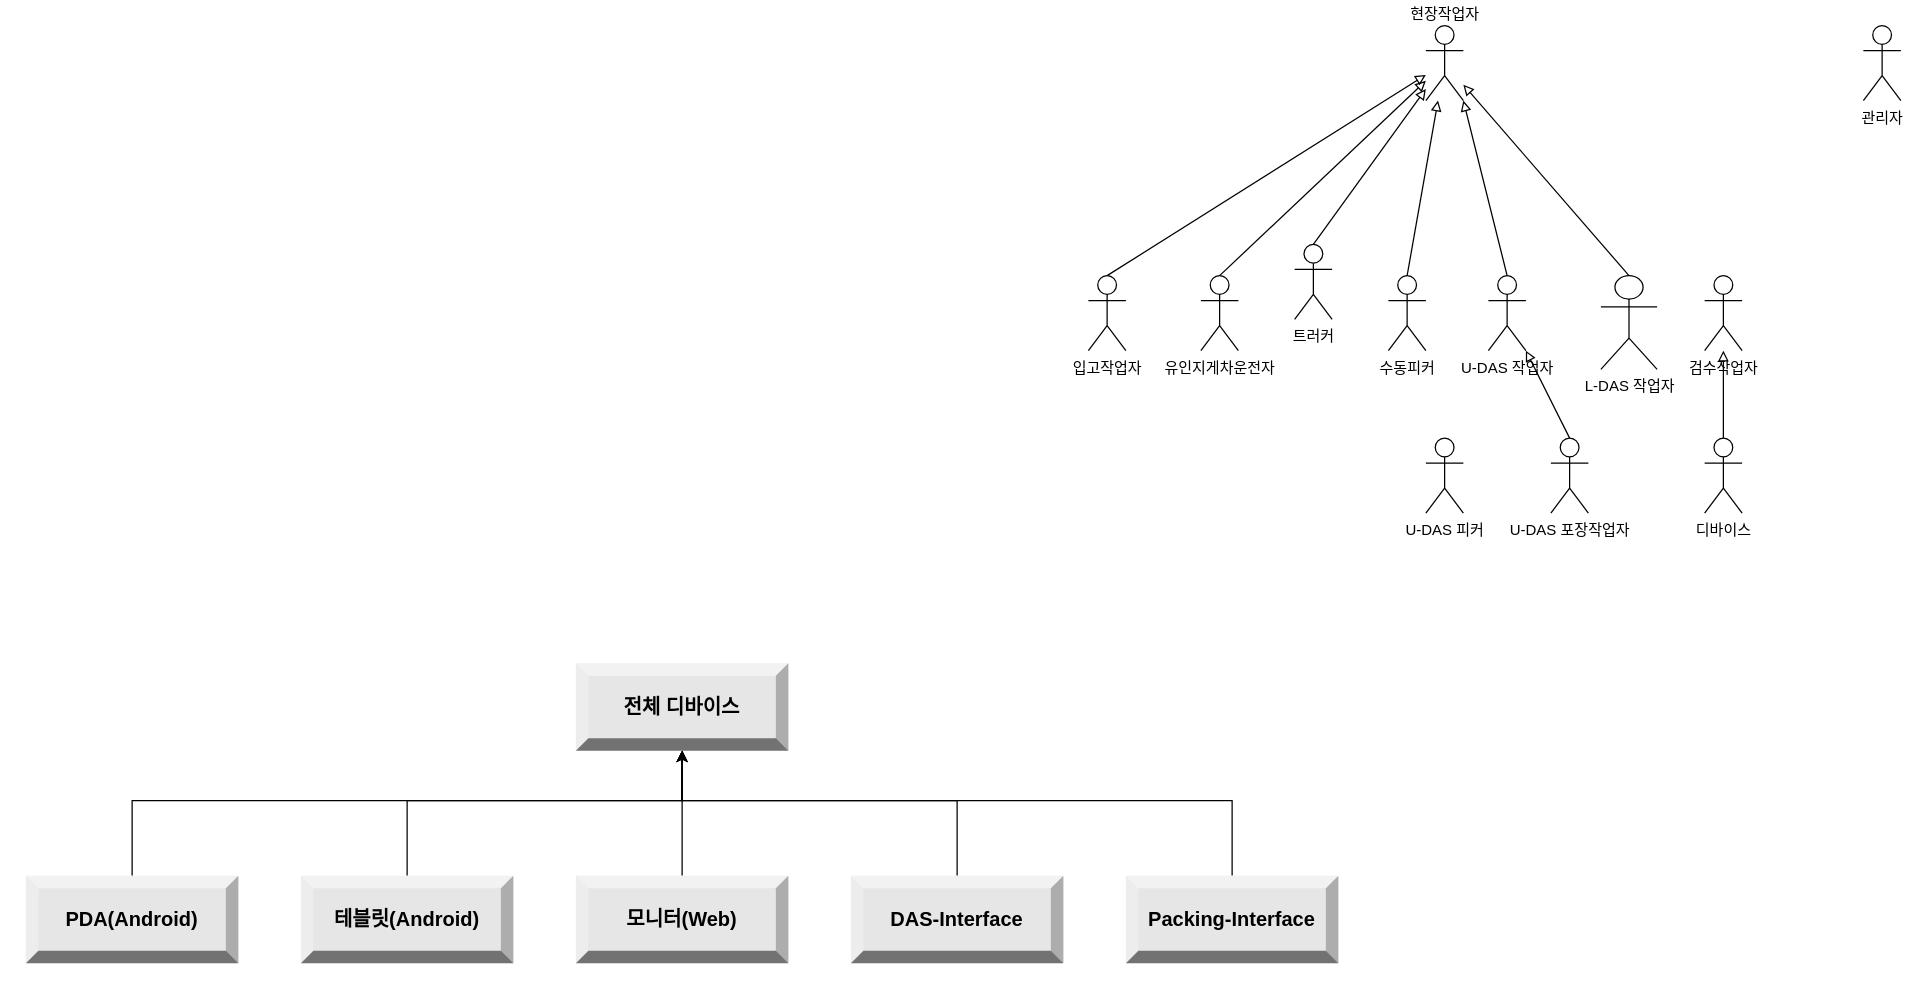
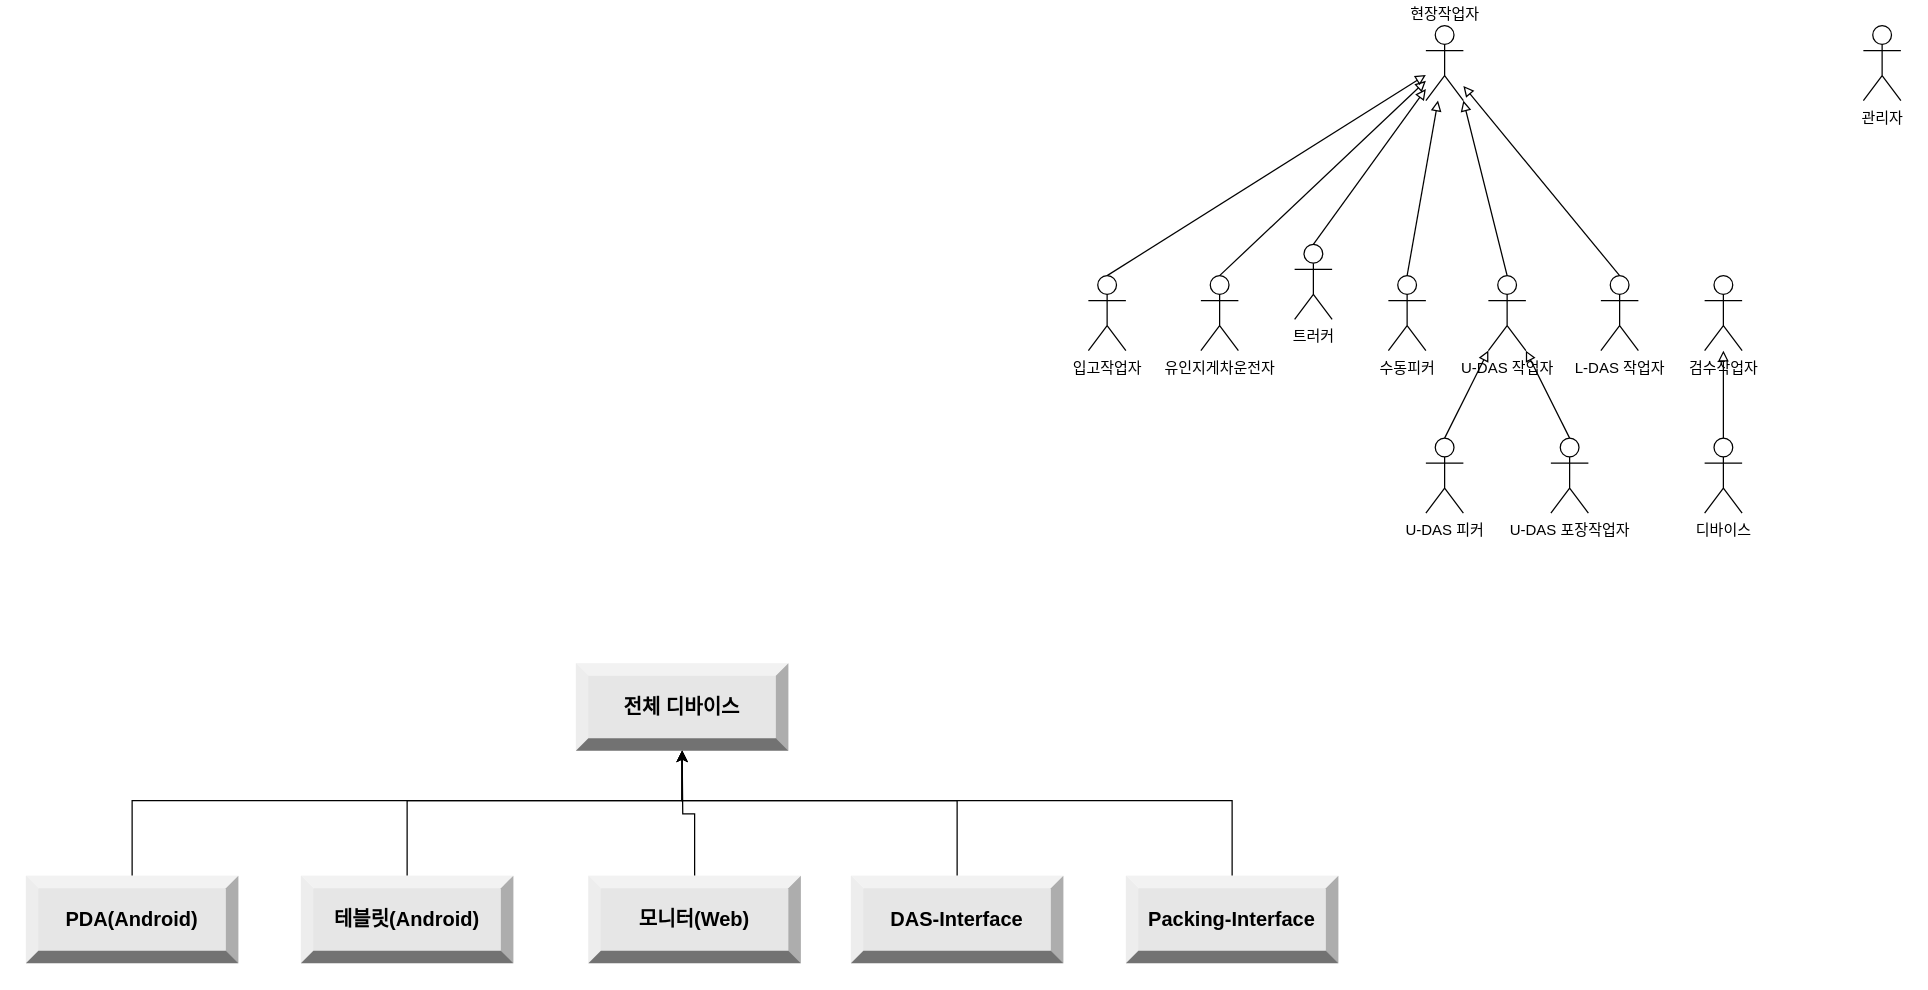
node "L-DAS 작업자": size 56x94 -> 38x75
edge "U-DAS 피커" -> "U-DAS 작업자": added
node "모니터(Web)": moved (682, 919) -> (694, 919)
